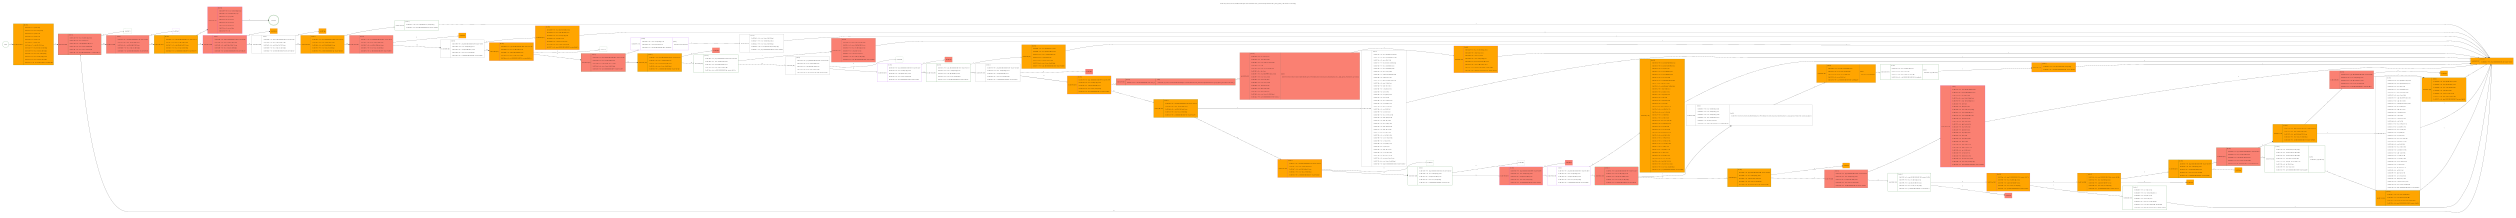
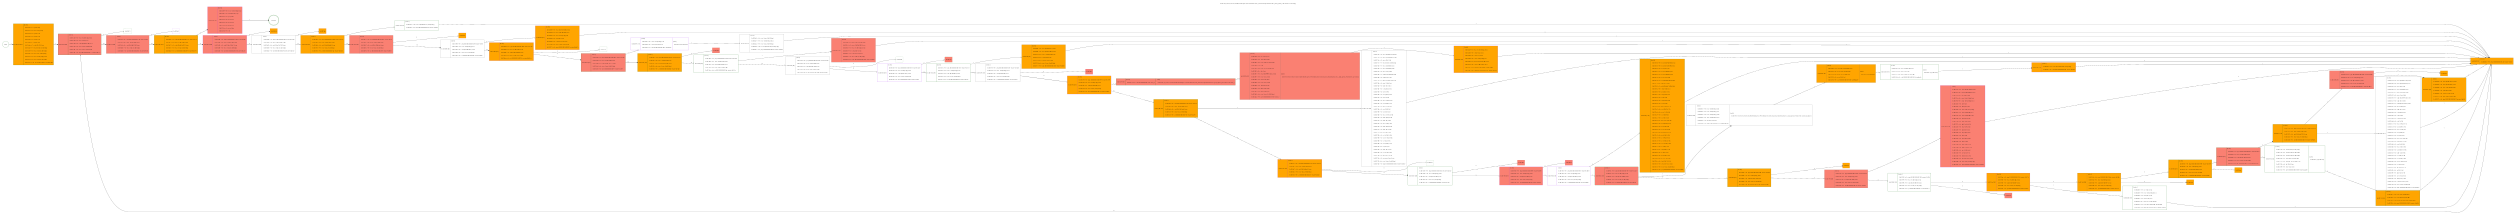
node "0x4023b9": fillcolor white -> salmon
